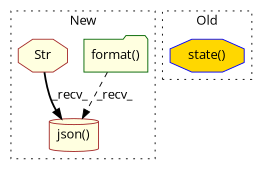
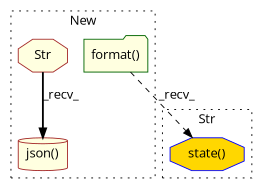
cluster "Old": label "Old" -> "Str"
edge "format()" -> "json()": now "format()" -> "state()"
